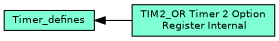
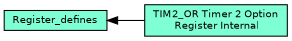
node "Timer_defines": label "Timer_defines" -> "Register_defines"
